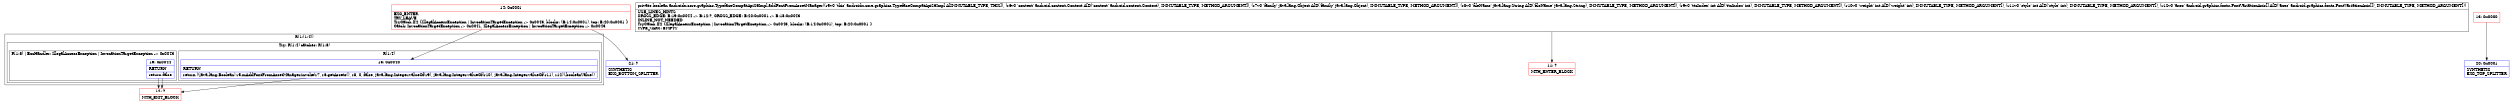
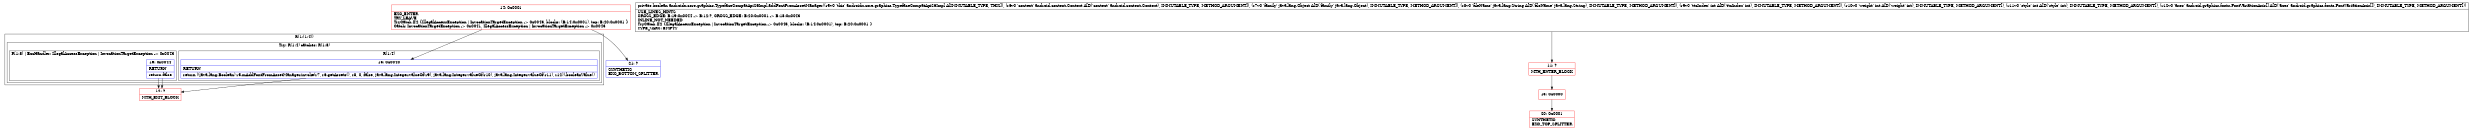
node "20: 0x0001": color blue -> red
edge "11: ?" -> "13: 0x0000": added
